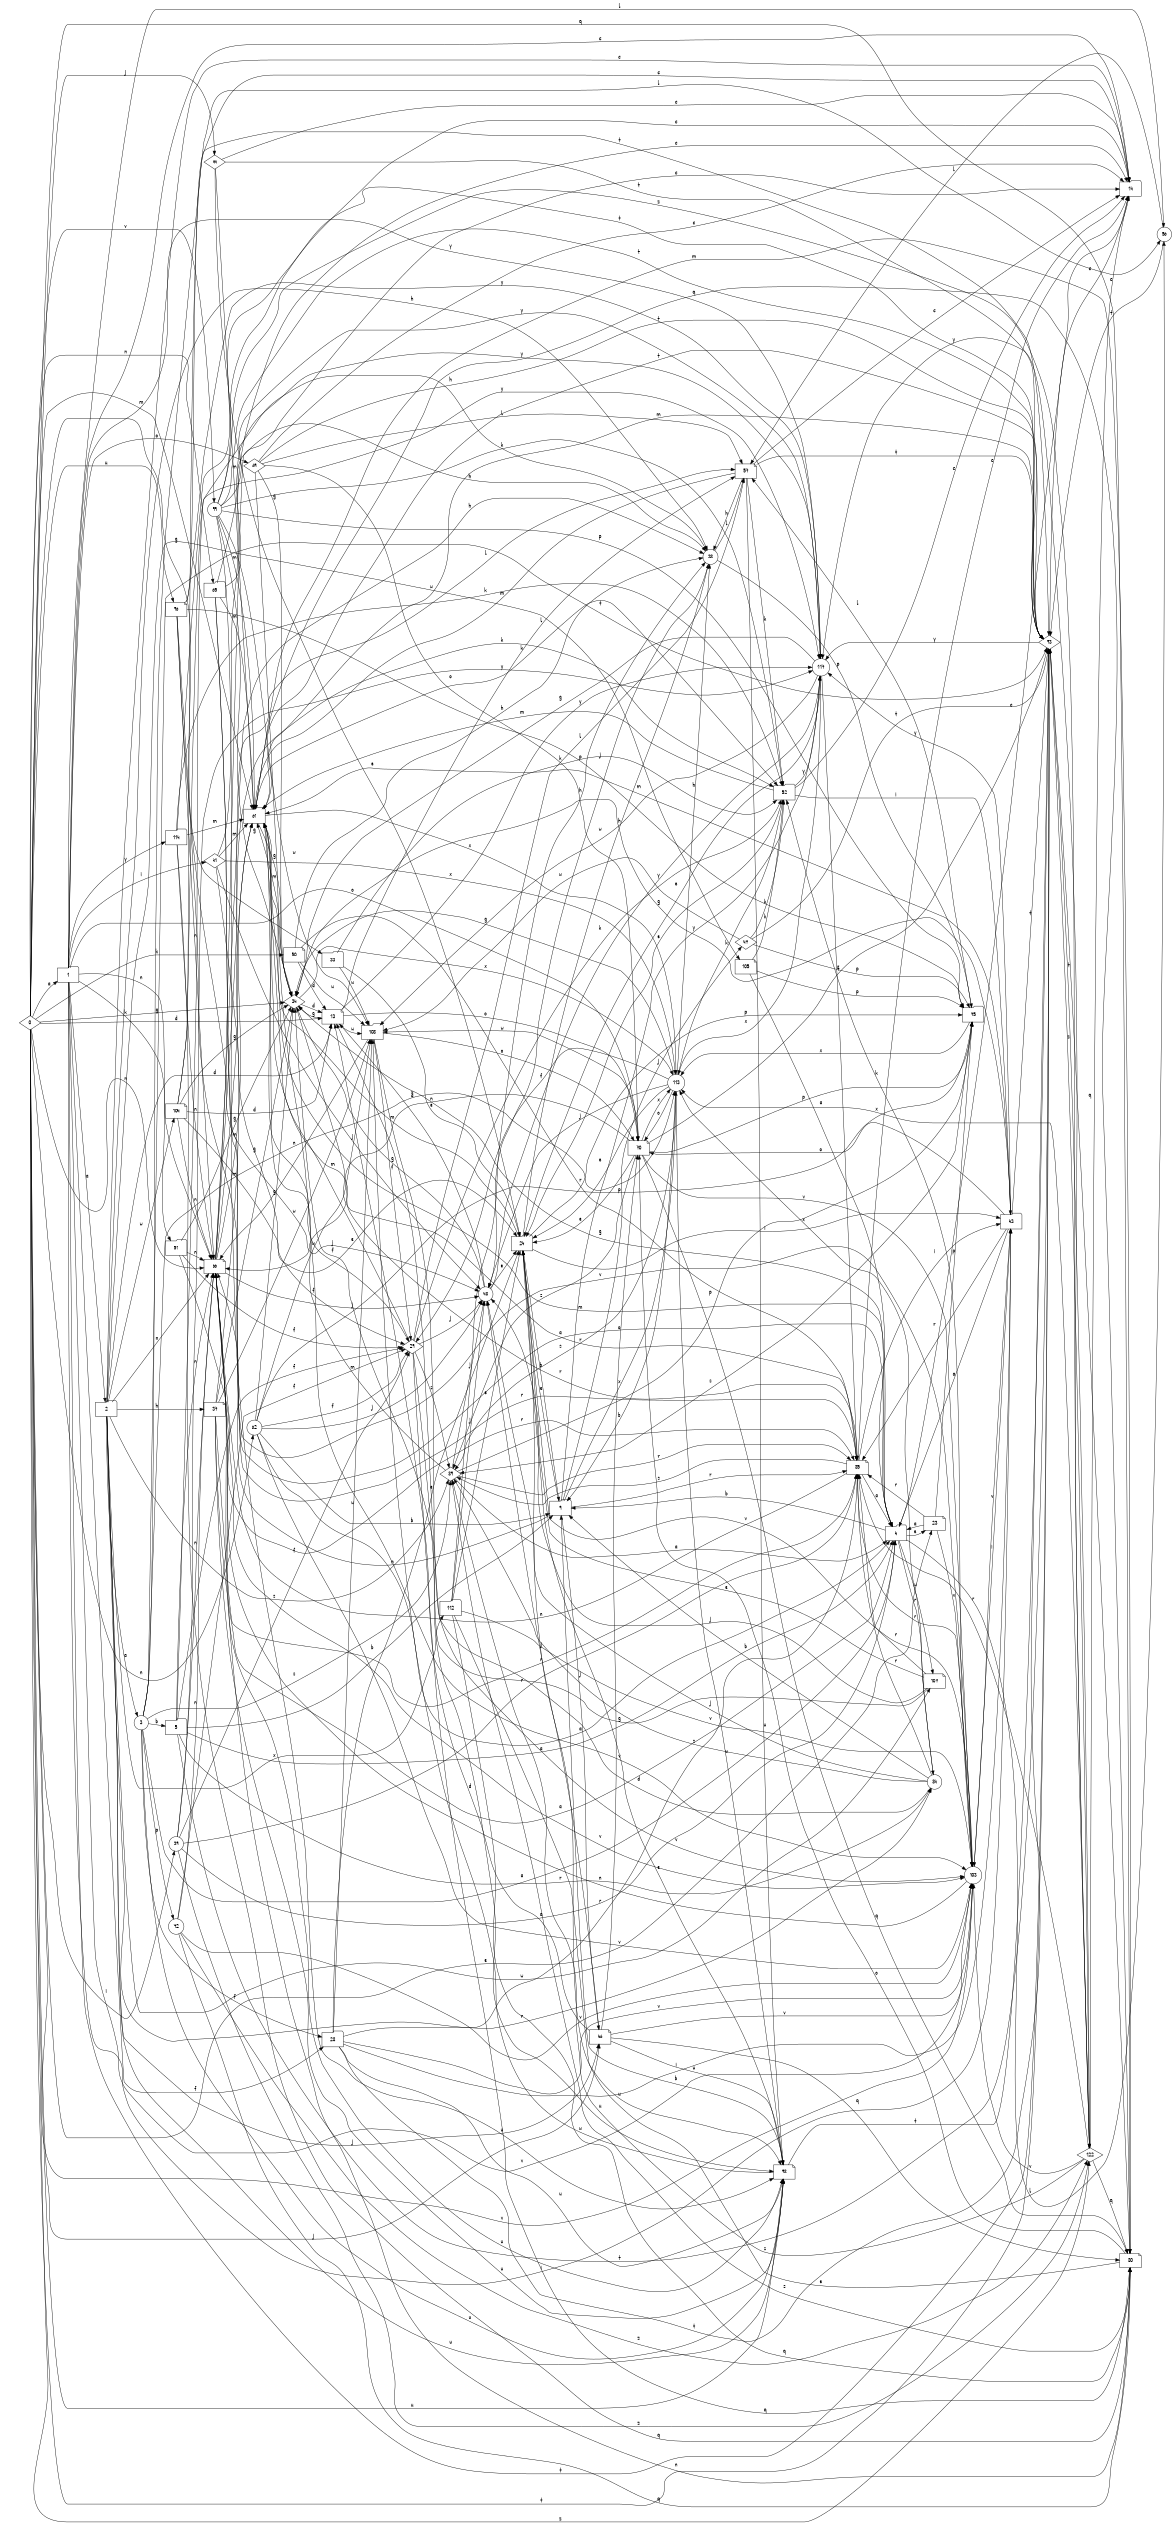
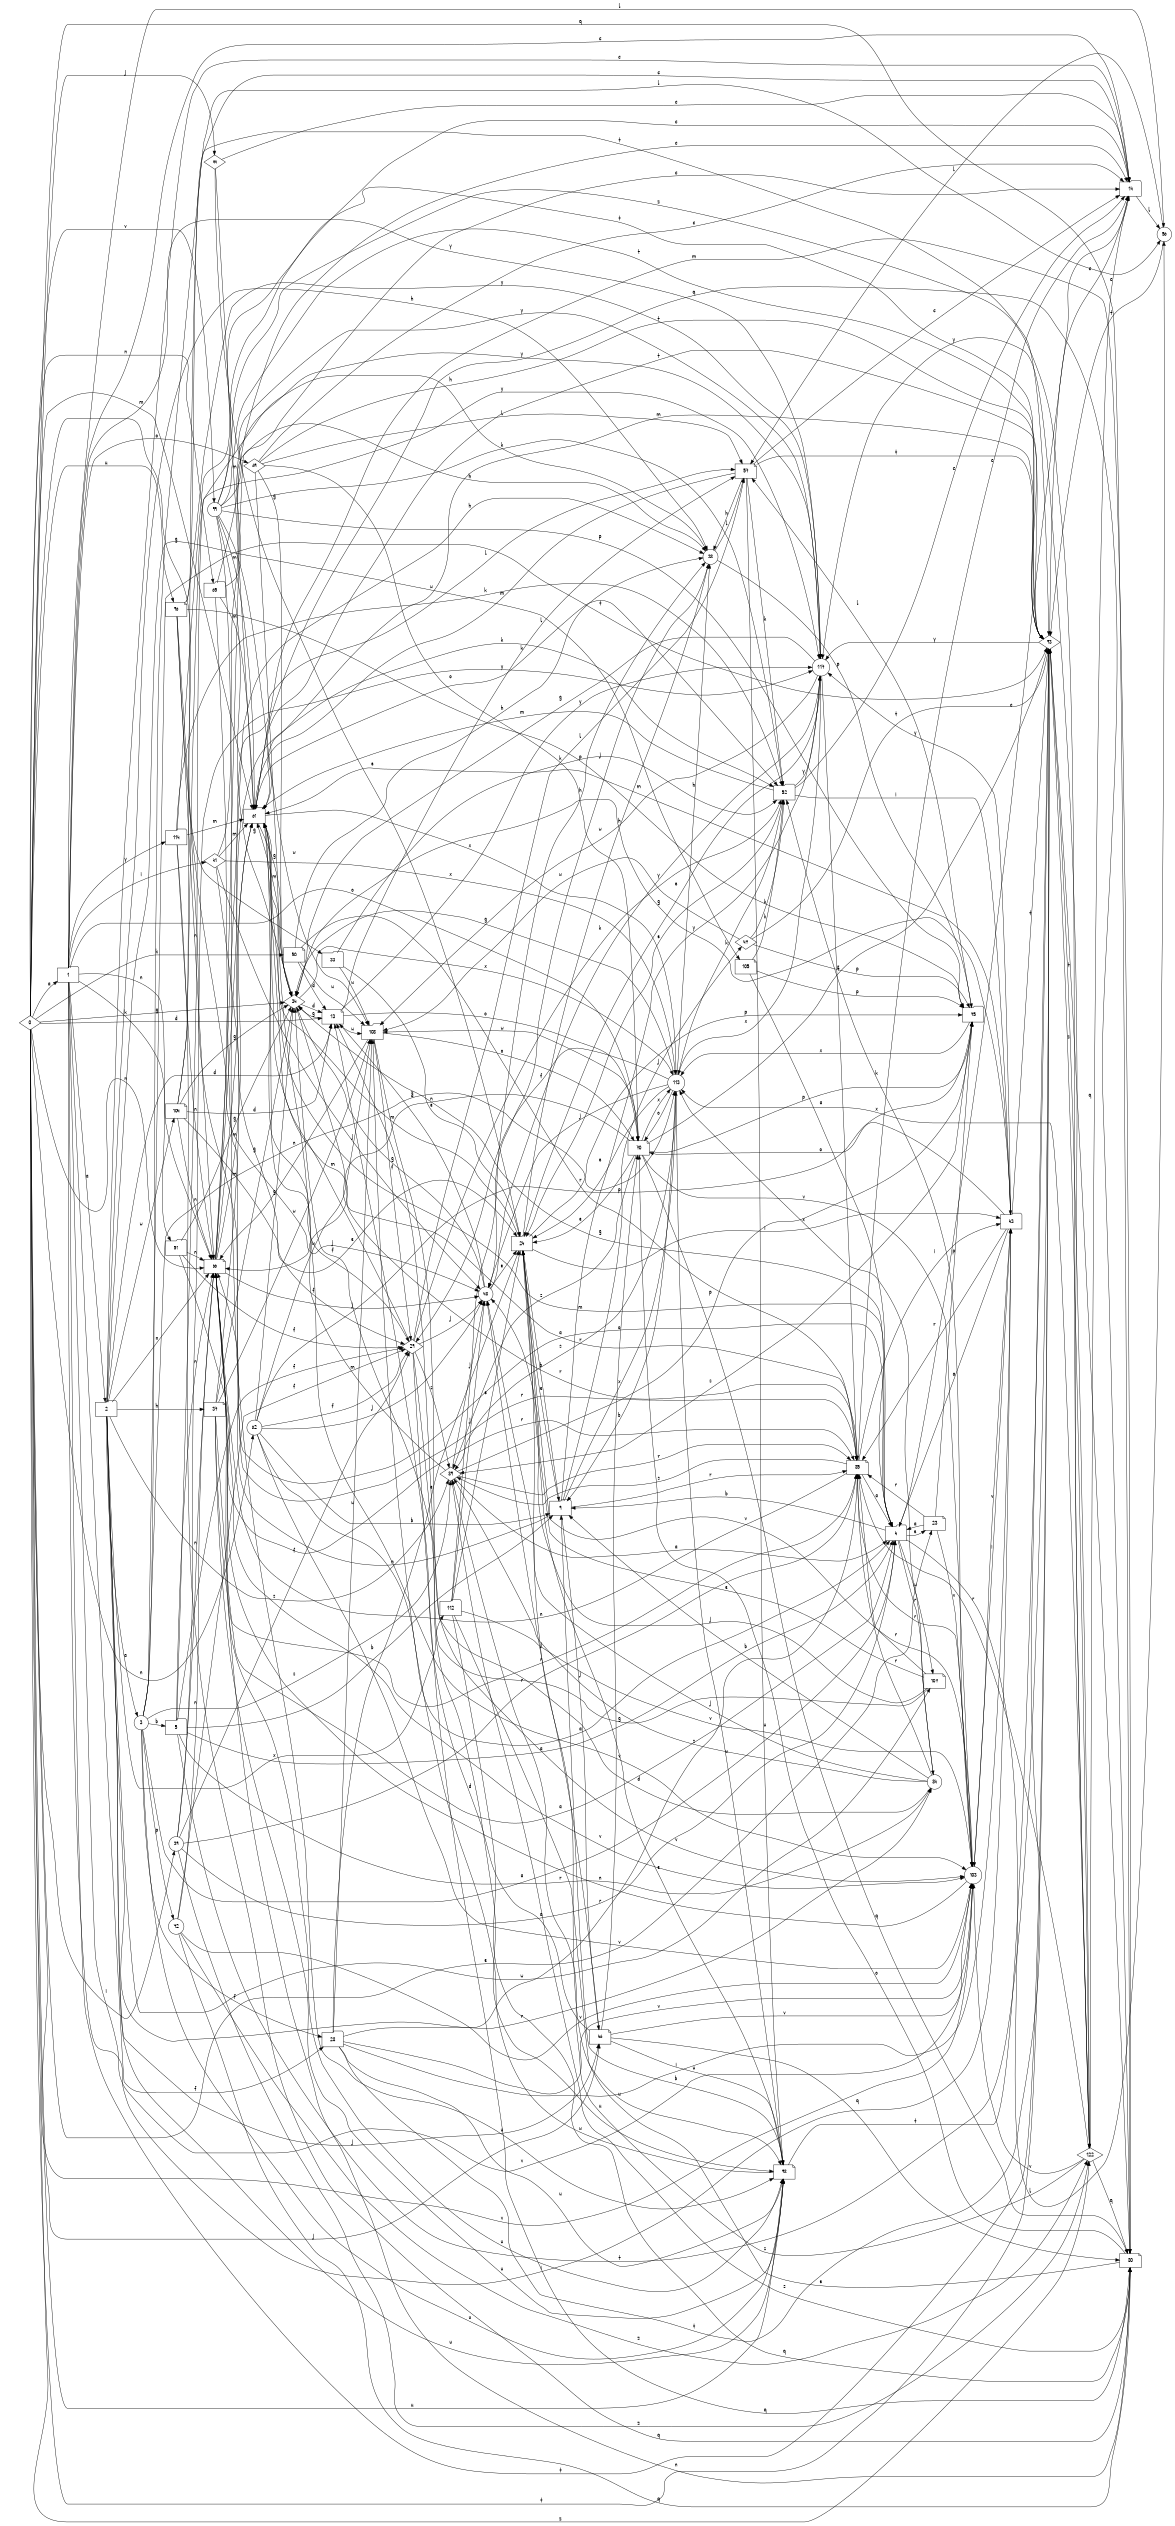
edge "44" -> "93": removed, label "t"
edge "14" -> "56": added, label "l"
edge "65" -> "103": removed, label "v"
